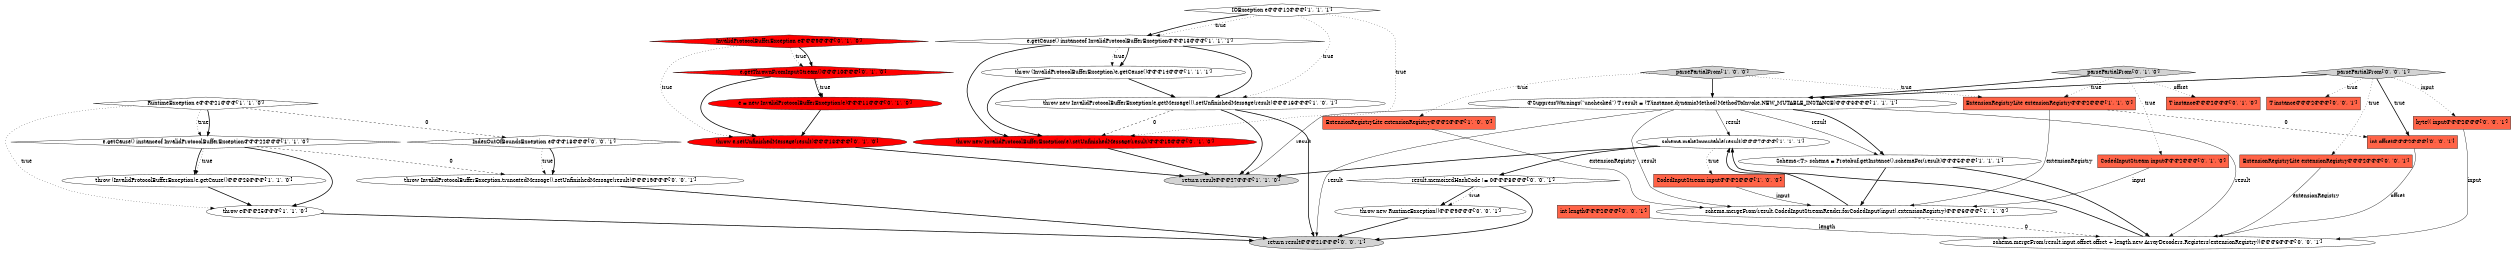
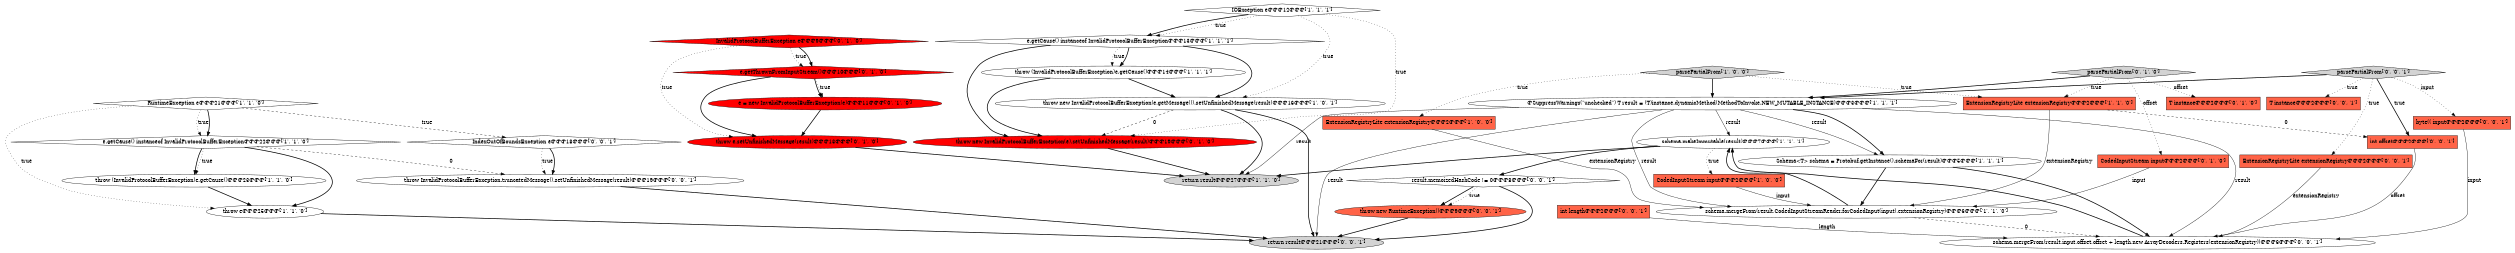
edge "parsePartialFrom['0', '1', '0']" -> "CodedInputStream input@@@2@@@['0', '1', '0']": label "true" -> "offset"
edge "RuntimeException e@@@21@@@['1', '1', '0']" -> "IndexOutOfBoundsException e@@@18@@@['0', '0', '1']": label "0" -> "true"
node "throw new RuntimeException()@@@9@@@['0', '0', '1']": fillcolor white -> tomato
